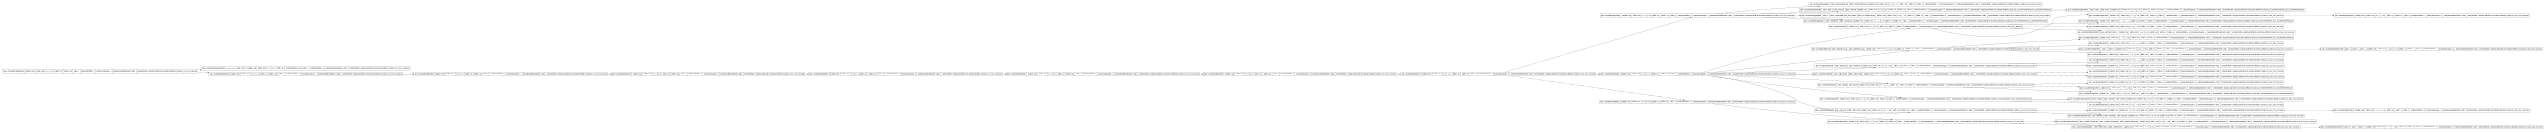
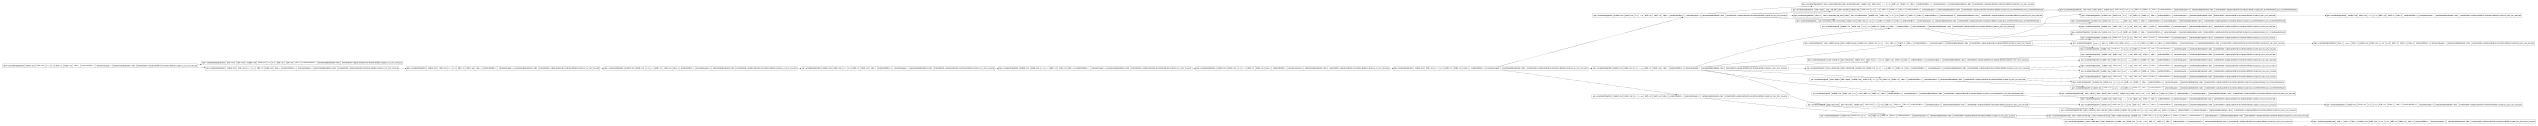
node "type = XCUIElementTypeTextField": removed
node "type = XCUIElementTypeApplication": text "numberOfChildren = 667" -> "height = 667"
